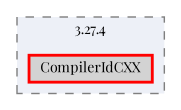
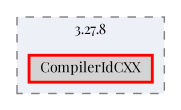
cluster "3.27.4": label "3.27.4" -> "3.27.8"
